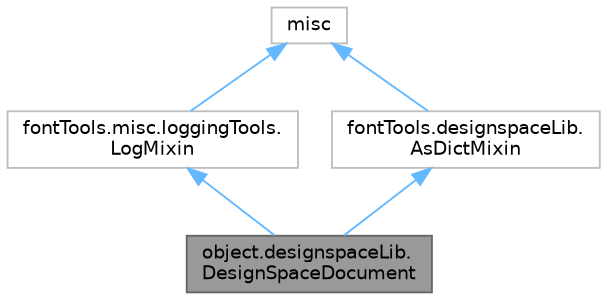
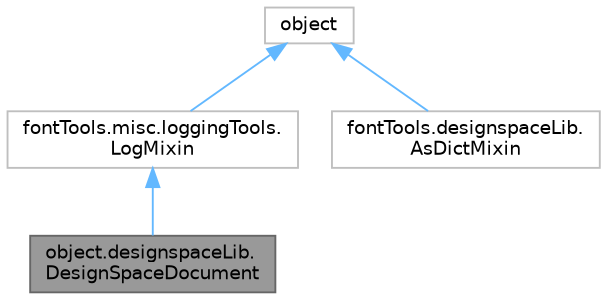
node "misc": label "misc" -> "object"
edge "object.designspaceLib. DesignSpaceDocument" -> "fontTools.designspaceLib. AsDictMixin": removed
